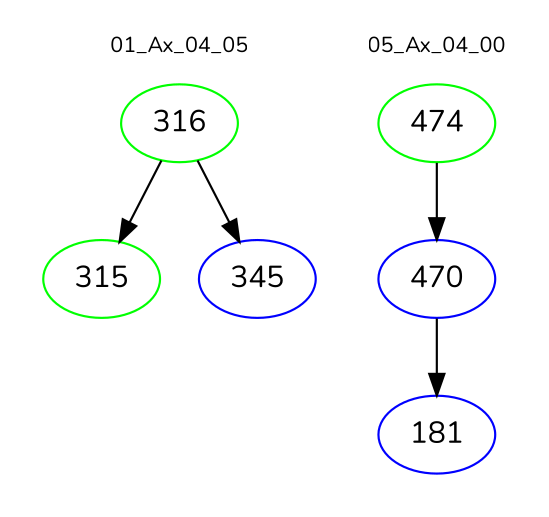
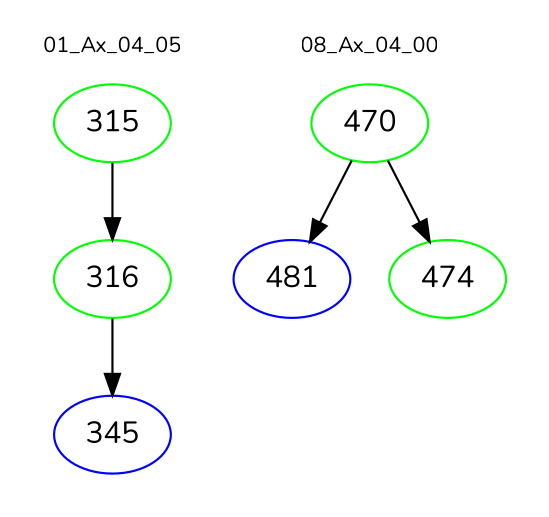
cluster "05_Ax_04_00": label "05_Ax_04_00" -> "08_Ax_04_00"
edge "316" -> "315": reversed
edge "474" -> "470": reversed
node "470": color blue -> green
node "181": label "181" -> "481"
